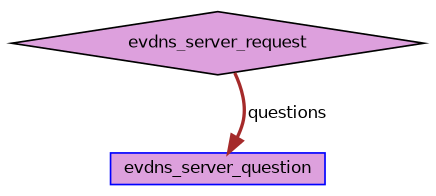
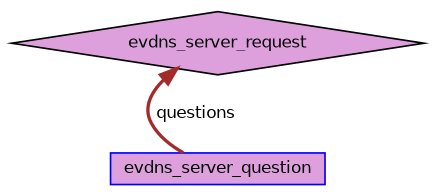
edge "evdns_server_request" -> "evdns_server_question": reversed
